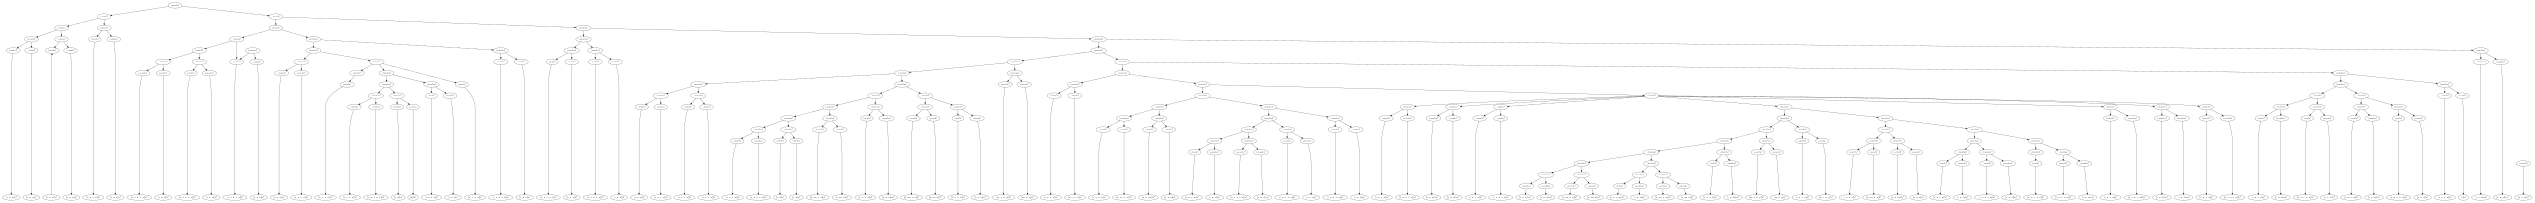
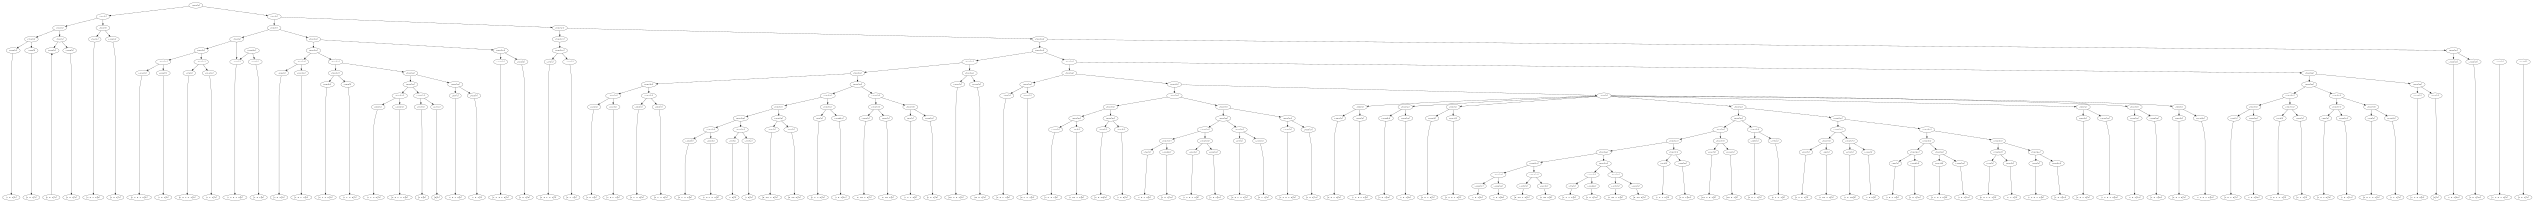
node "L5310(27)": removed
edge "L5310(16)" -> "L3818(1)": now "L5310(17)" -> "L3818(1)"
edge "L5310(85)" -> "L2340(3)": added
